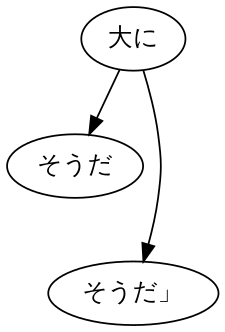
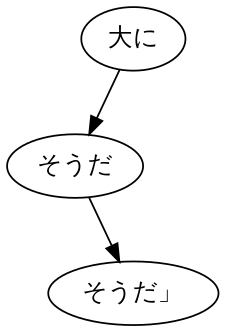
edge "大に" -> "そうだ」": now "そうだ" -> "そうだ」"
